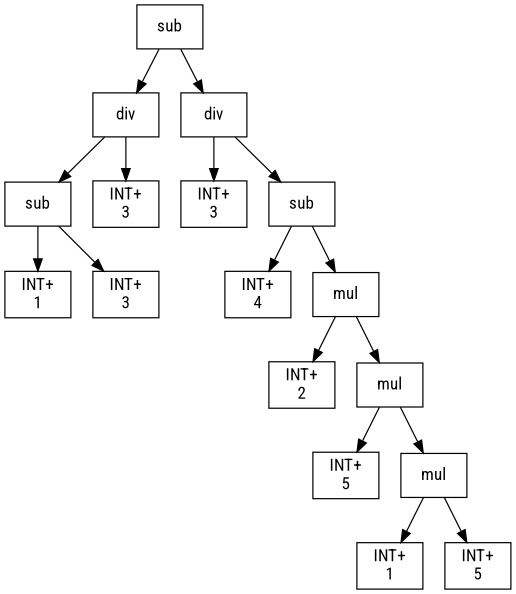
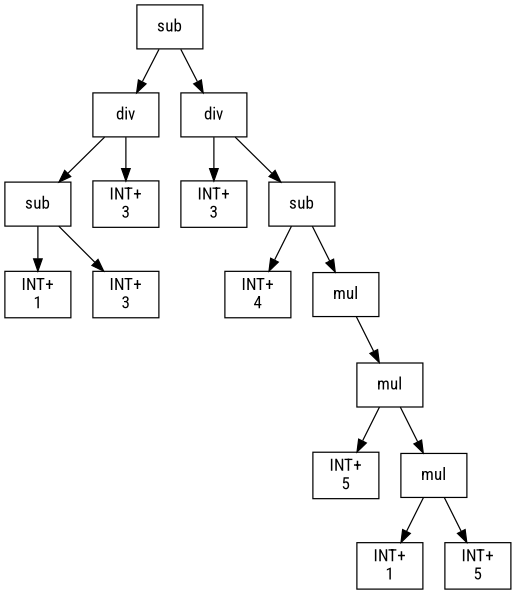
node "INT+ 2": removed
